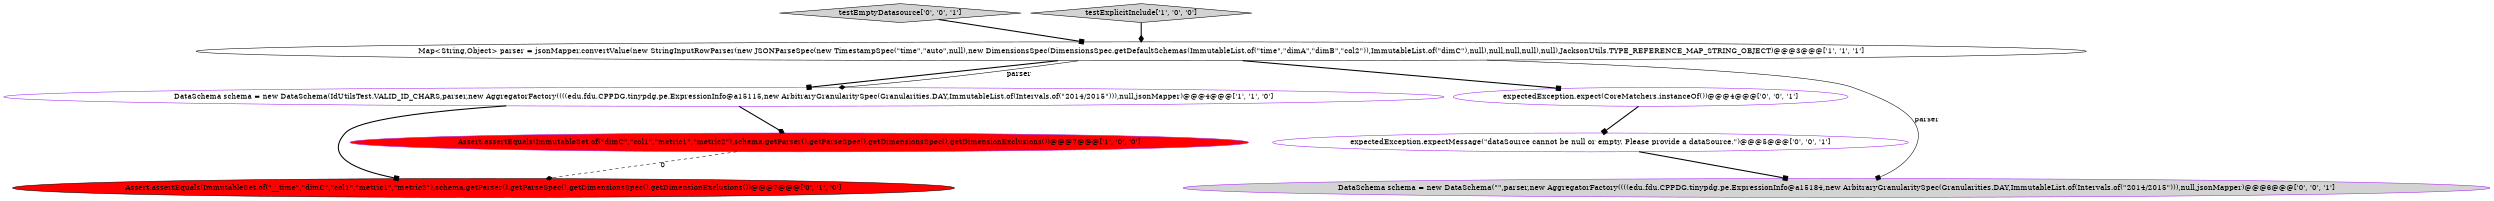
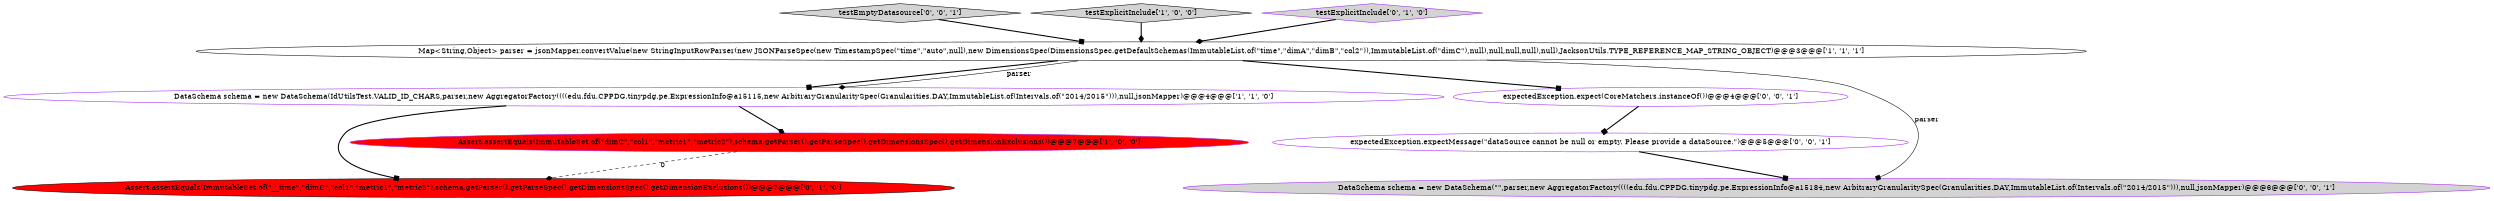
node "testExplicitInclude['0', '1', '0']": added
